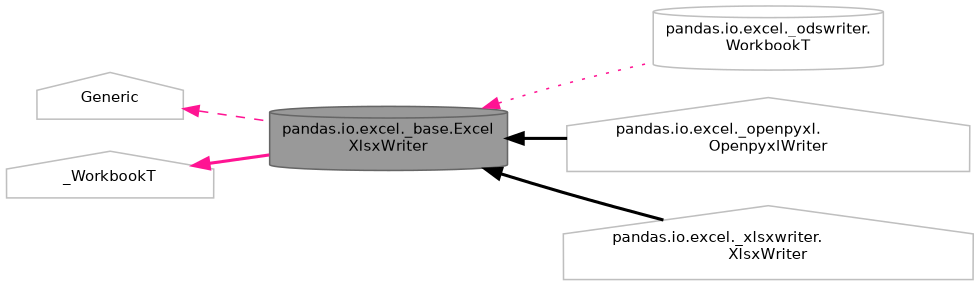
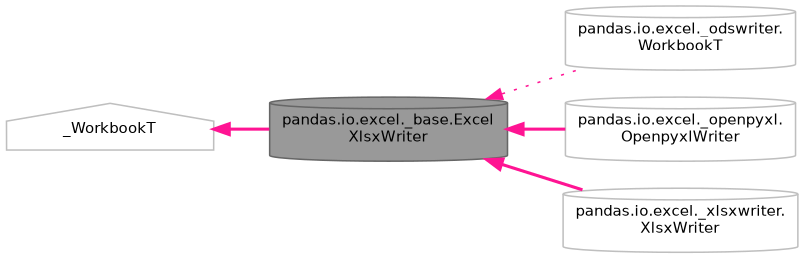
node "Generic": removed
edge "pandas.io.excel._openpyxl. OpenpyxlWriter" -> "pandas.io.excel._base.Excel XlsxWriter": color black -> deeppink
node "pandas.io.excel._openpyxl. OpenpyxlWriter": shape house -> cylinder
edge "pandas.io.excel._xlsxwriter. XlsxWriter" -> "pandas.io.excel._base.Excel XlsxWriter": color black -> deeppink
node "pandas.io.excel._xlsxwriter. XlsxWriter": shape house -> cylinder
